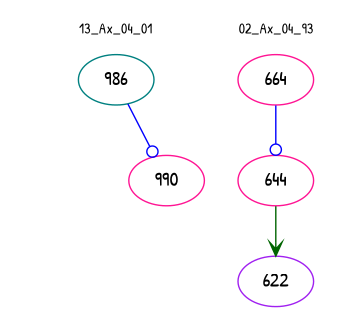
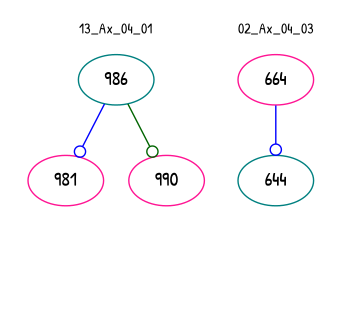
cluster "02_Ax_04_93": label "02_Ax_04_93" -> "02_Ax_04_03"
edge "986" -> "990": color blue -> darkgreen
node "981": added
node "644": color deeppink -> teal
node "622": removed
